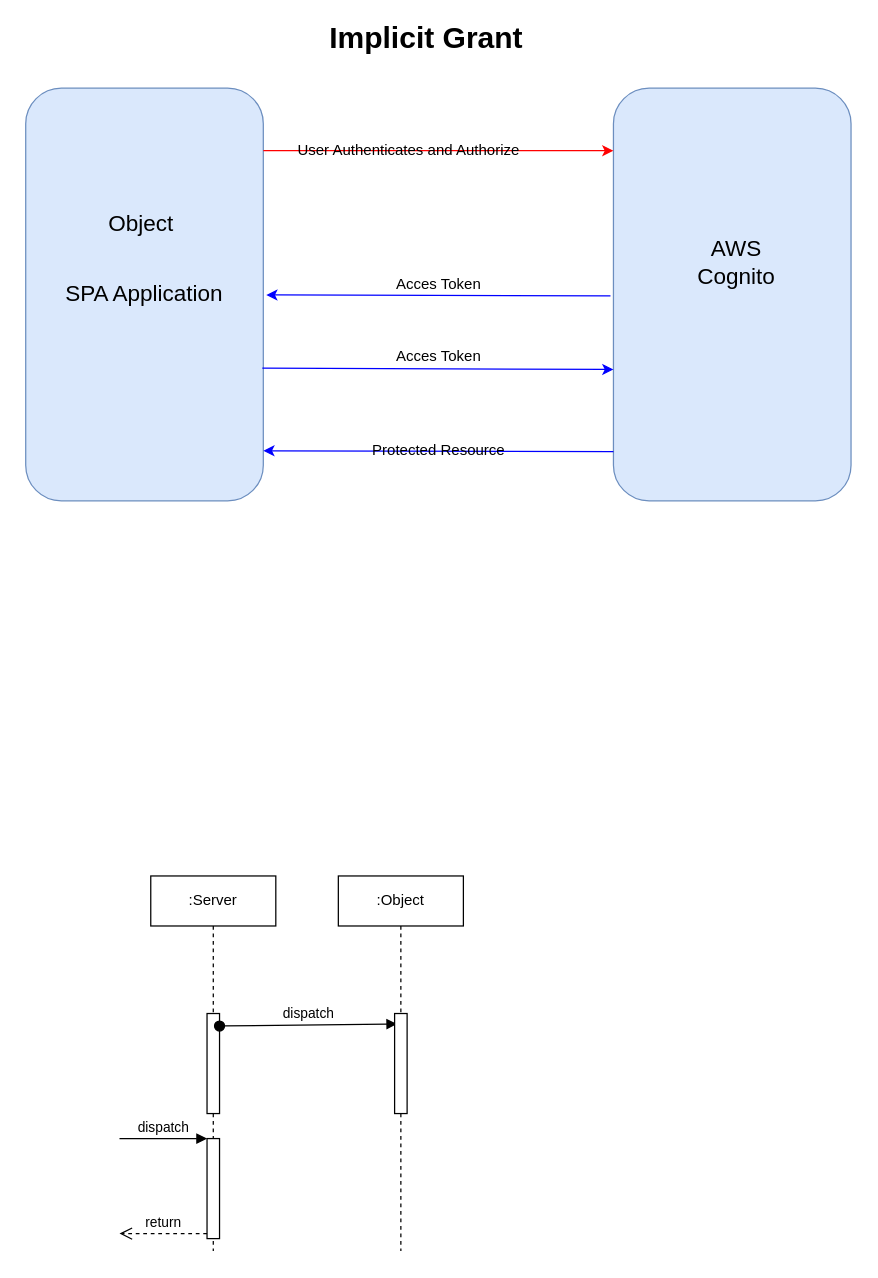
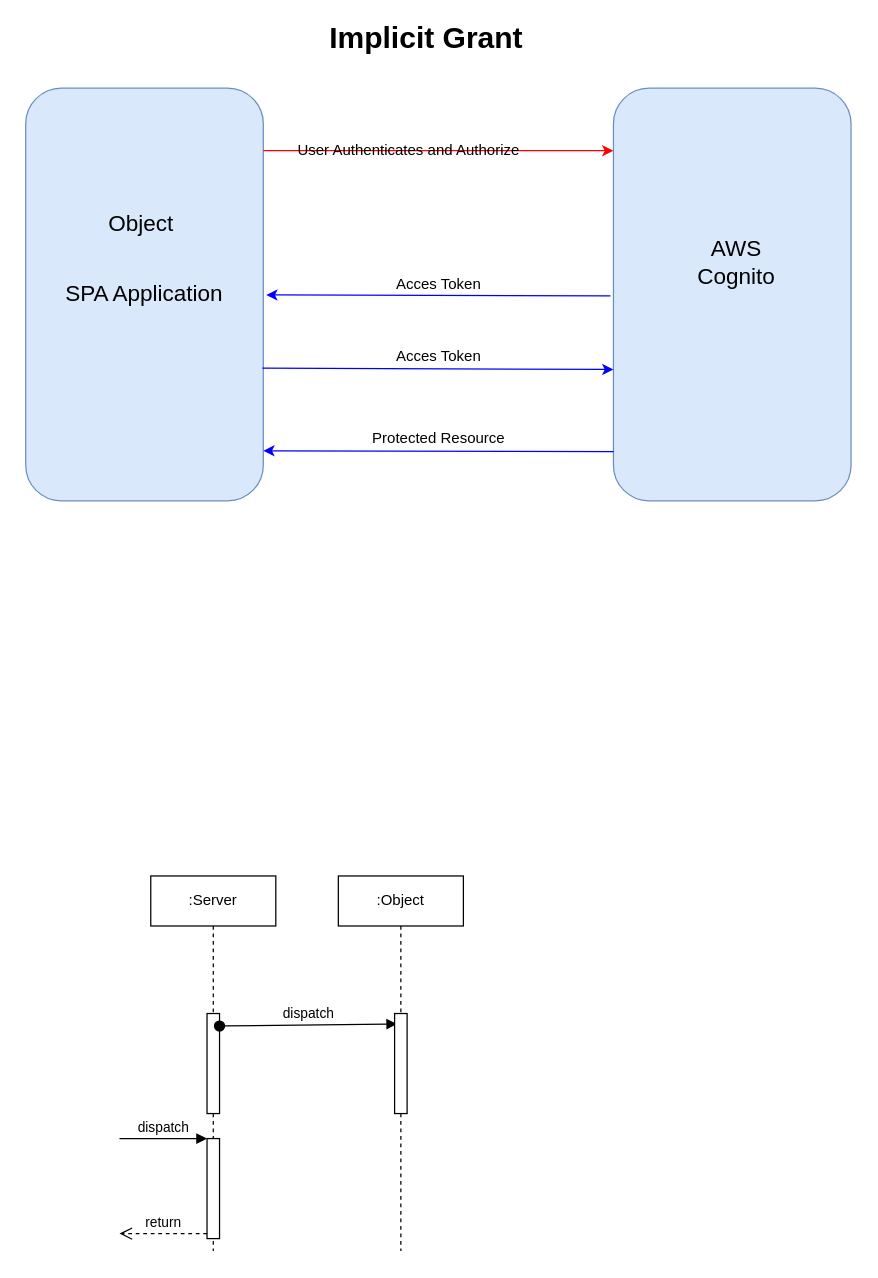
node "Protected Resource": moved (438, 451) -> (438, 438)
